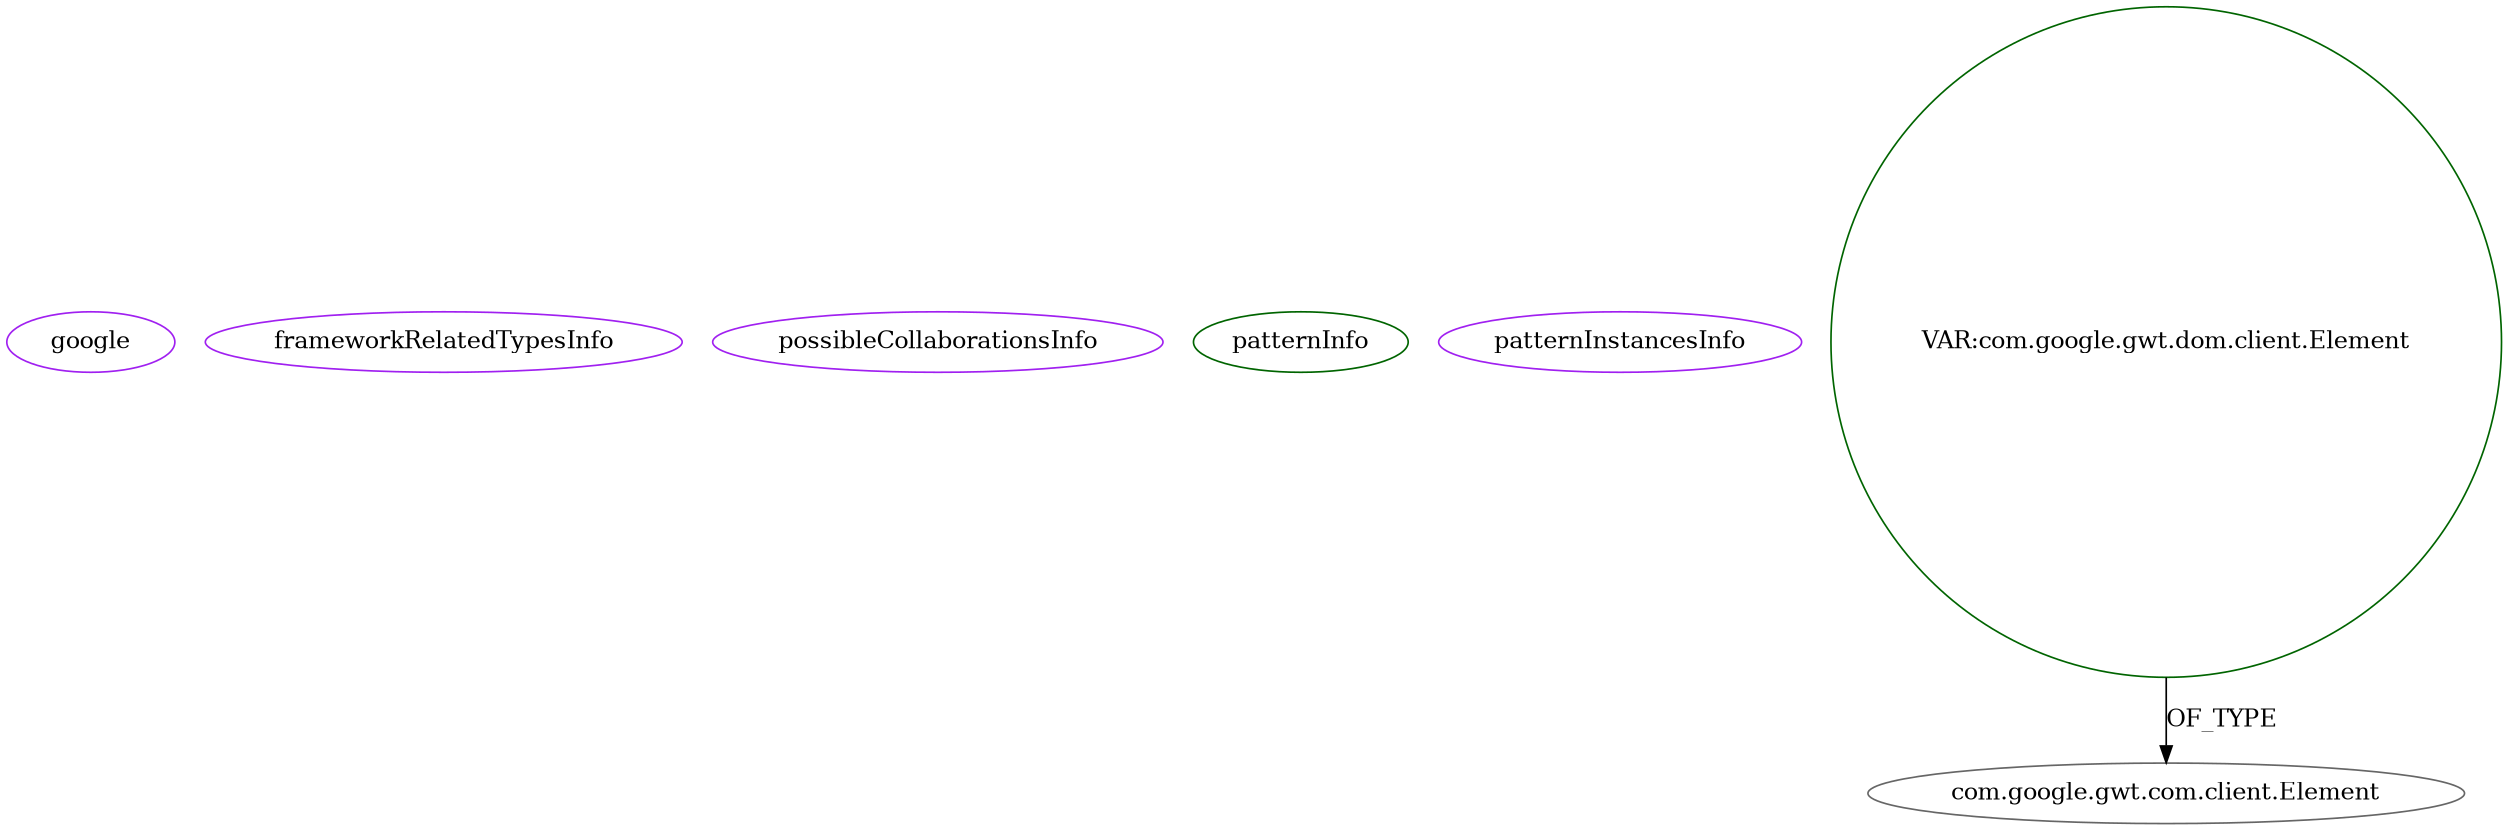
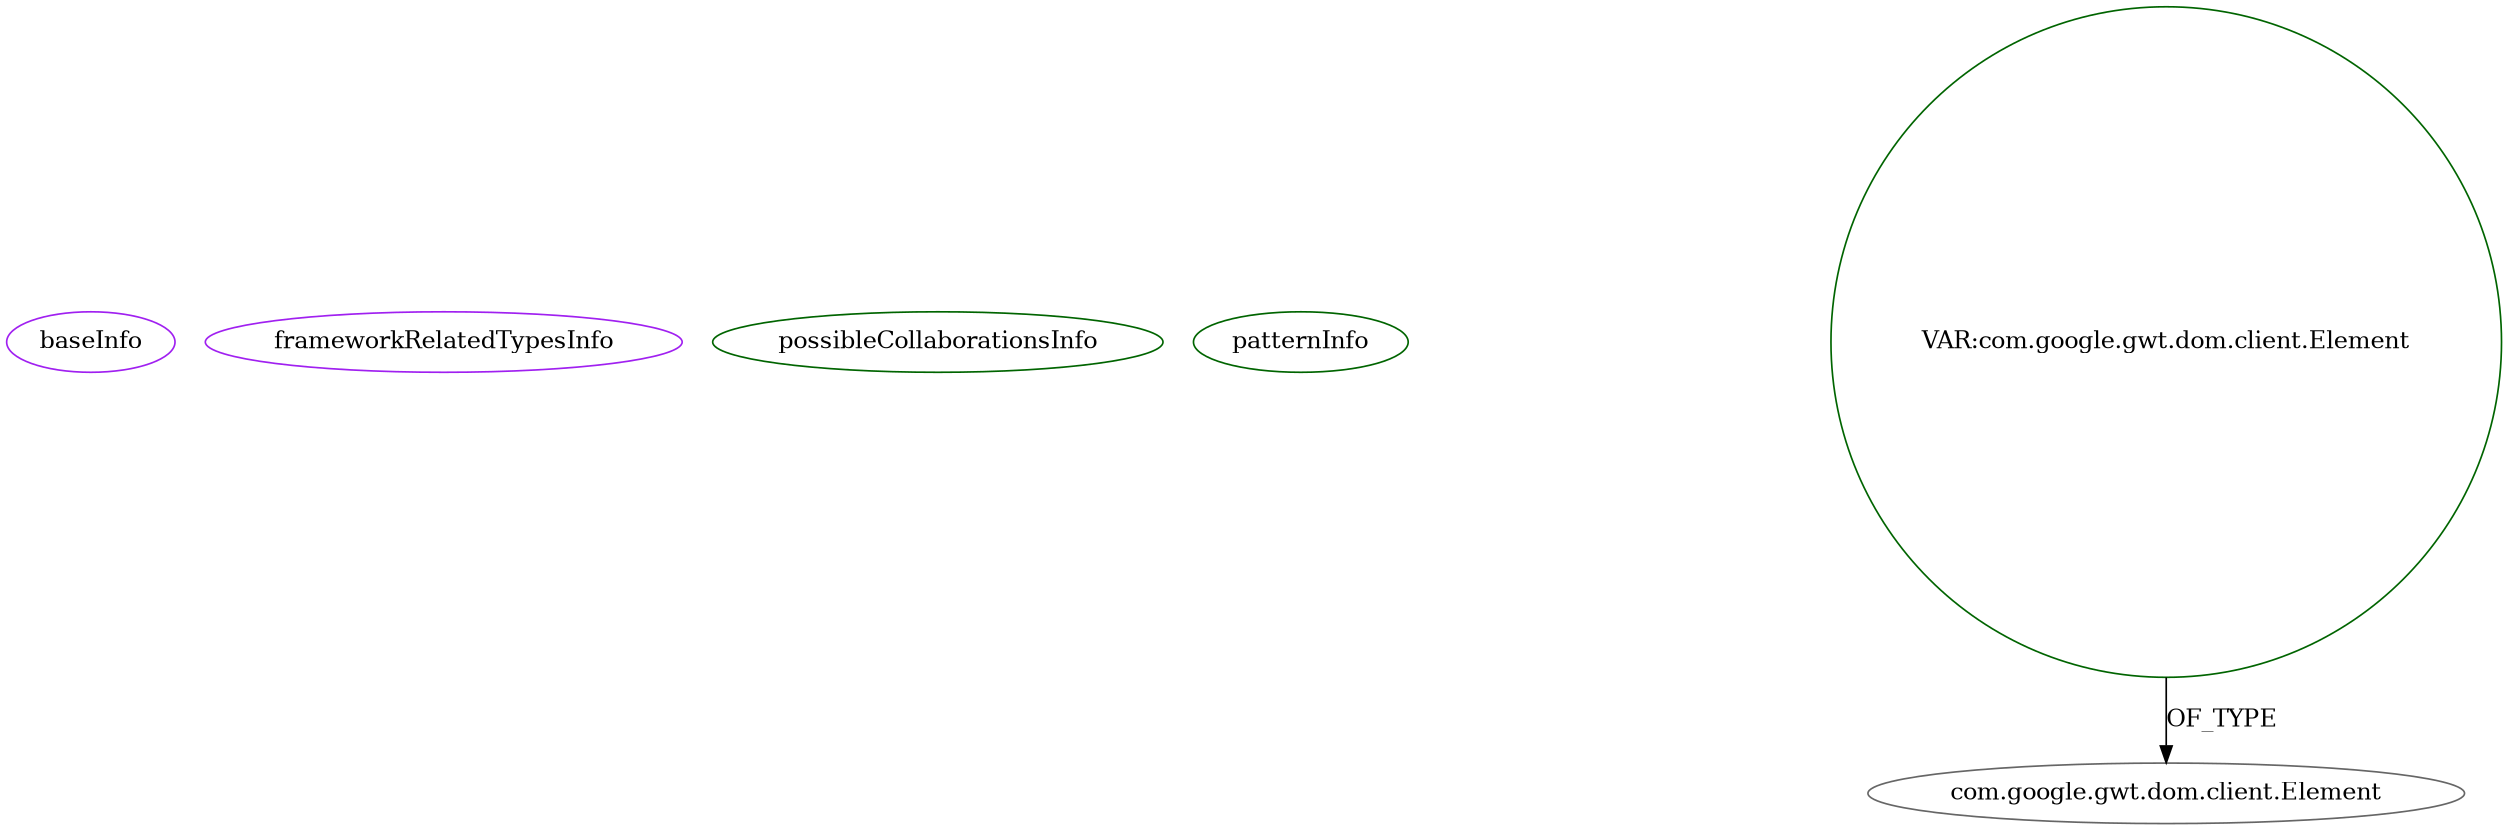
node "google": label "google" -> "baseInfo"
node "possibleCollaborationsInfo": color purple -> darkgreen
node "patternInstancesInfo": removed
node "com.google.gwt.com.client.Element": label "com.google.gwt.com.client.Element" -> "com.google.gwt.dom.client.Element"
